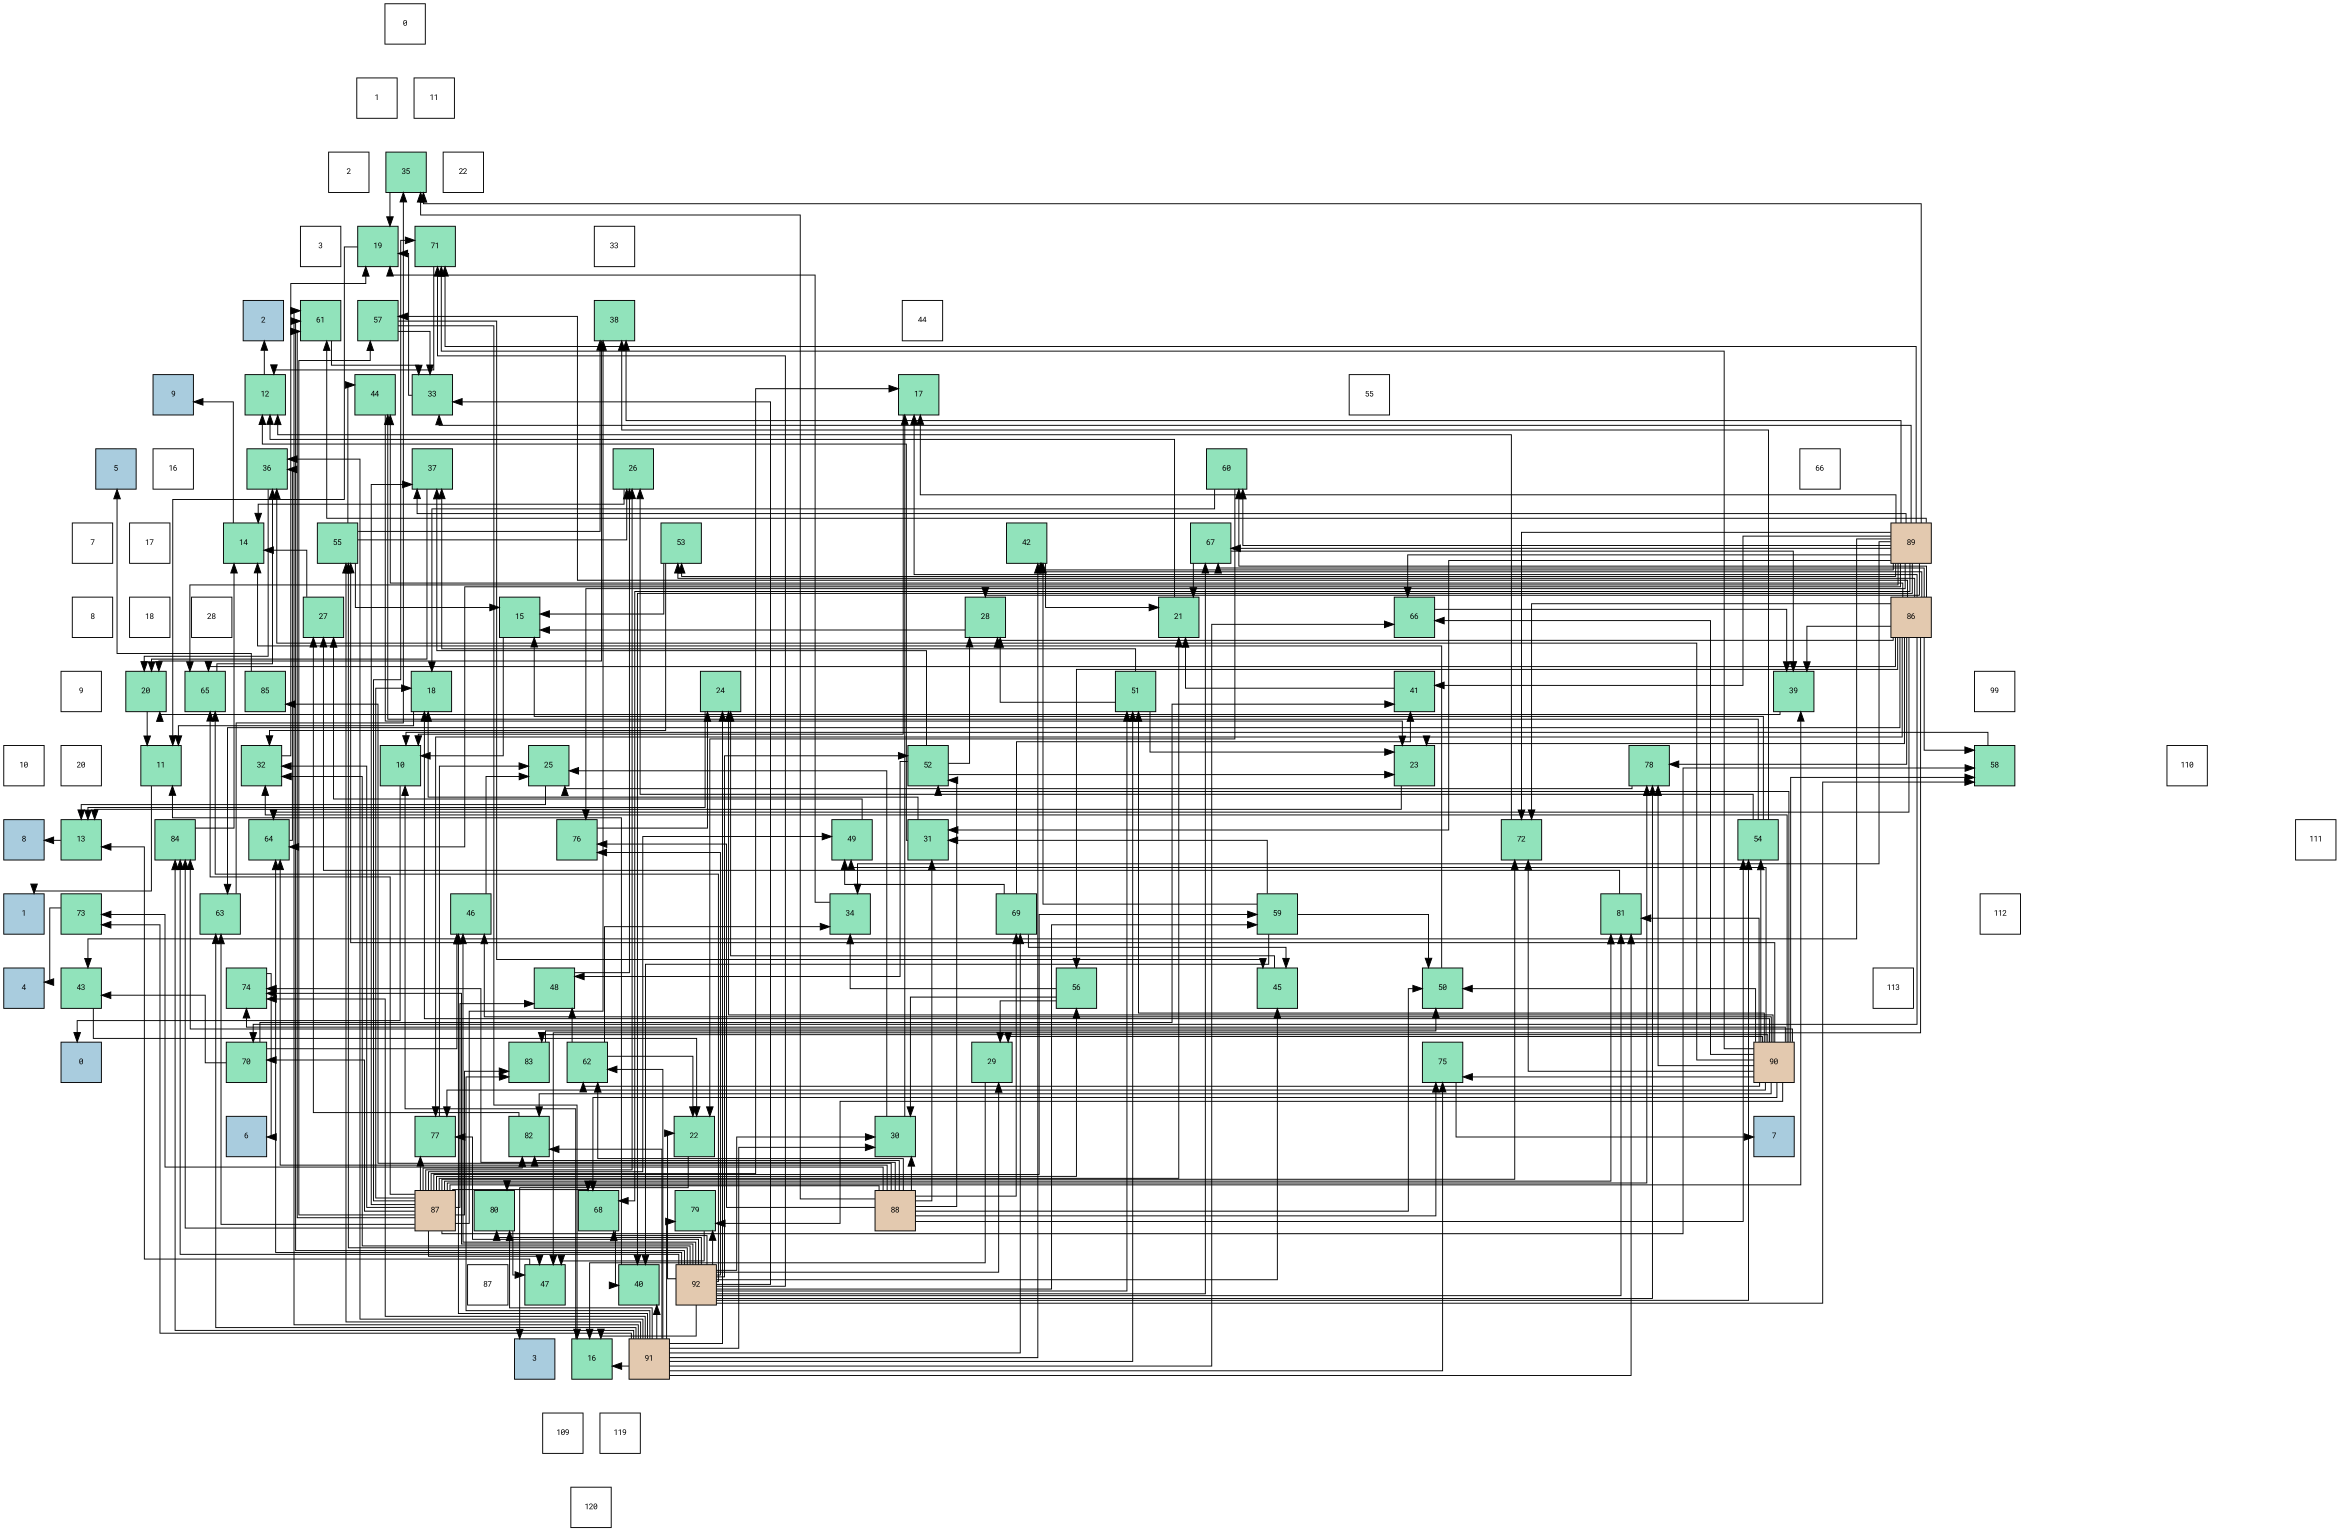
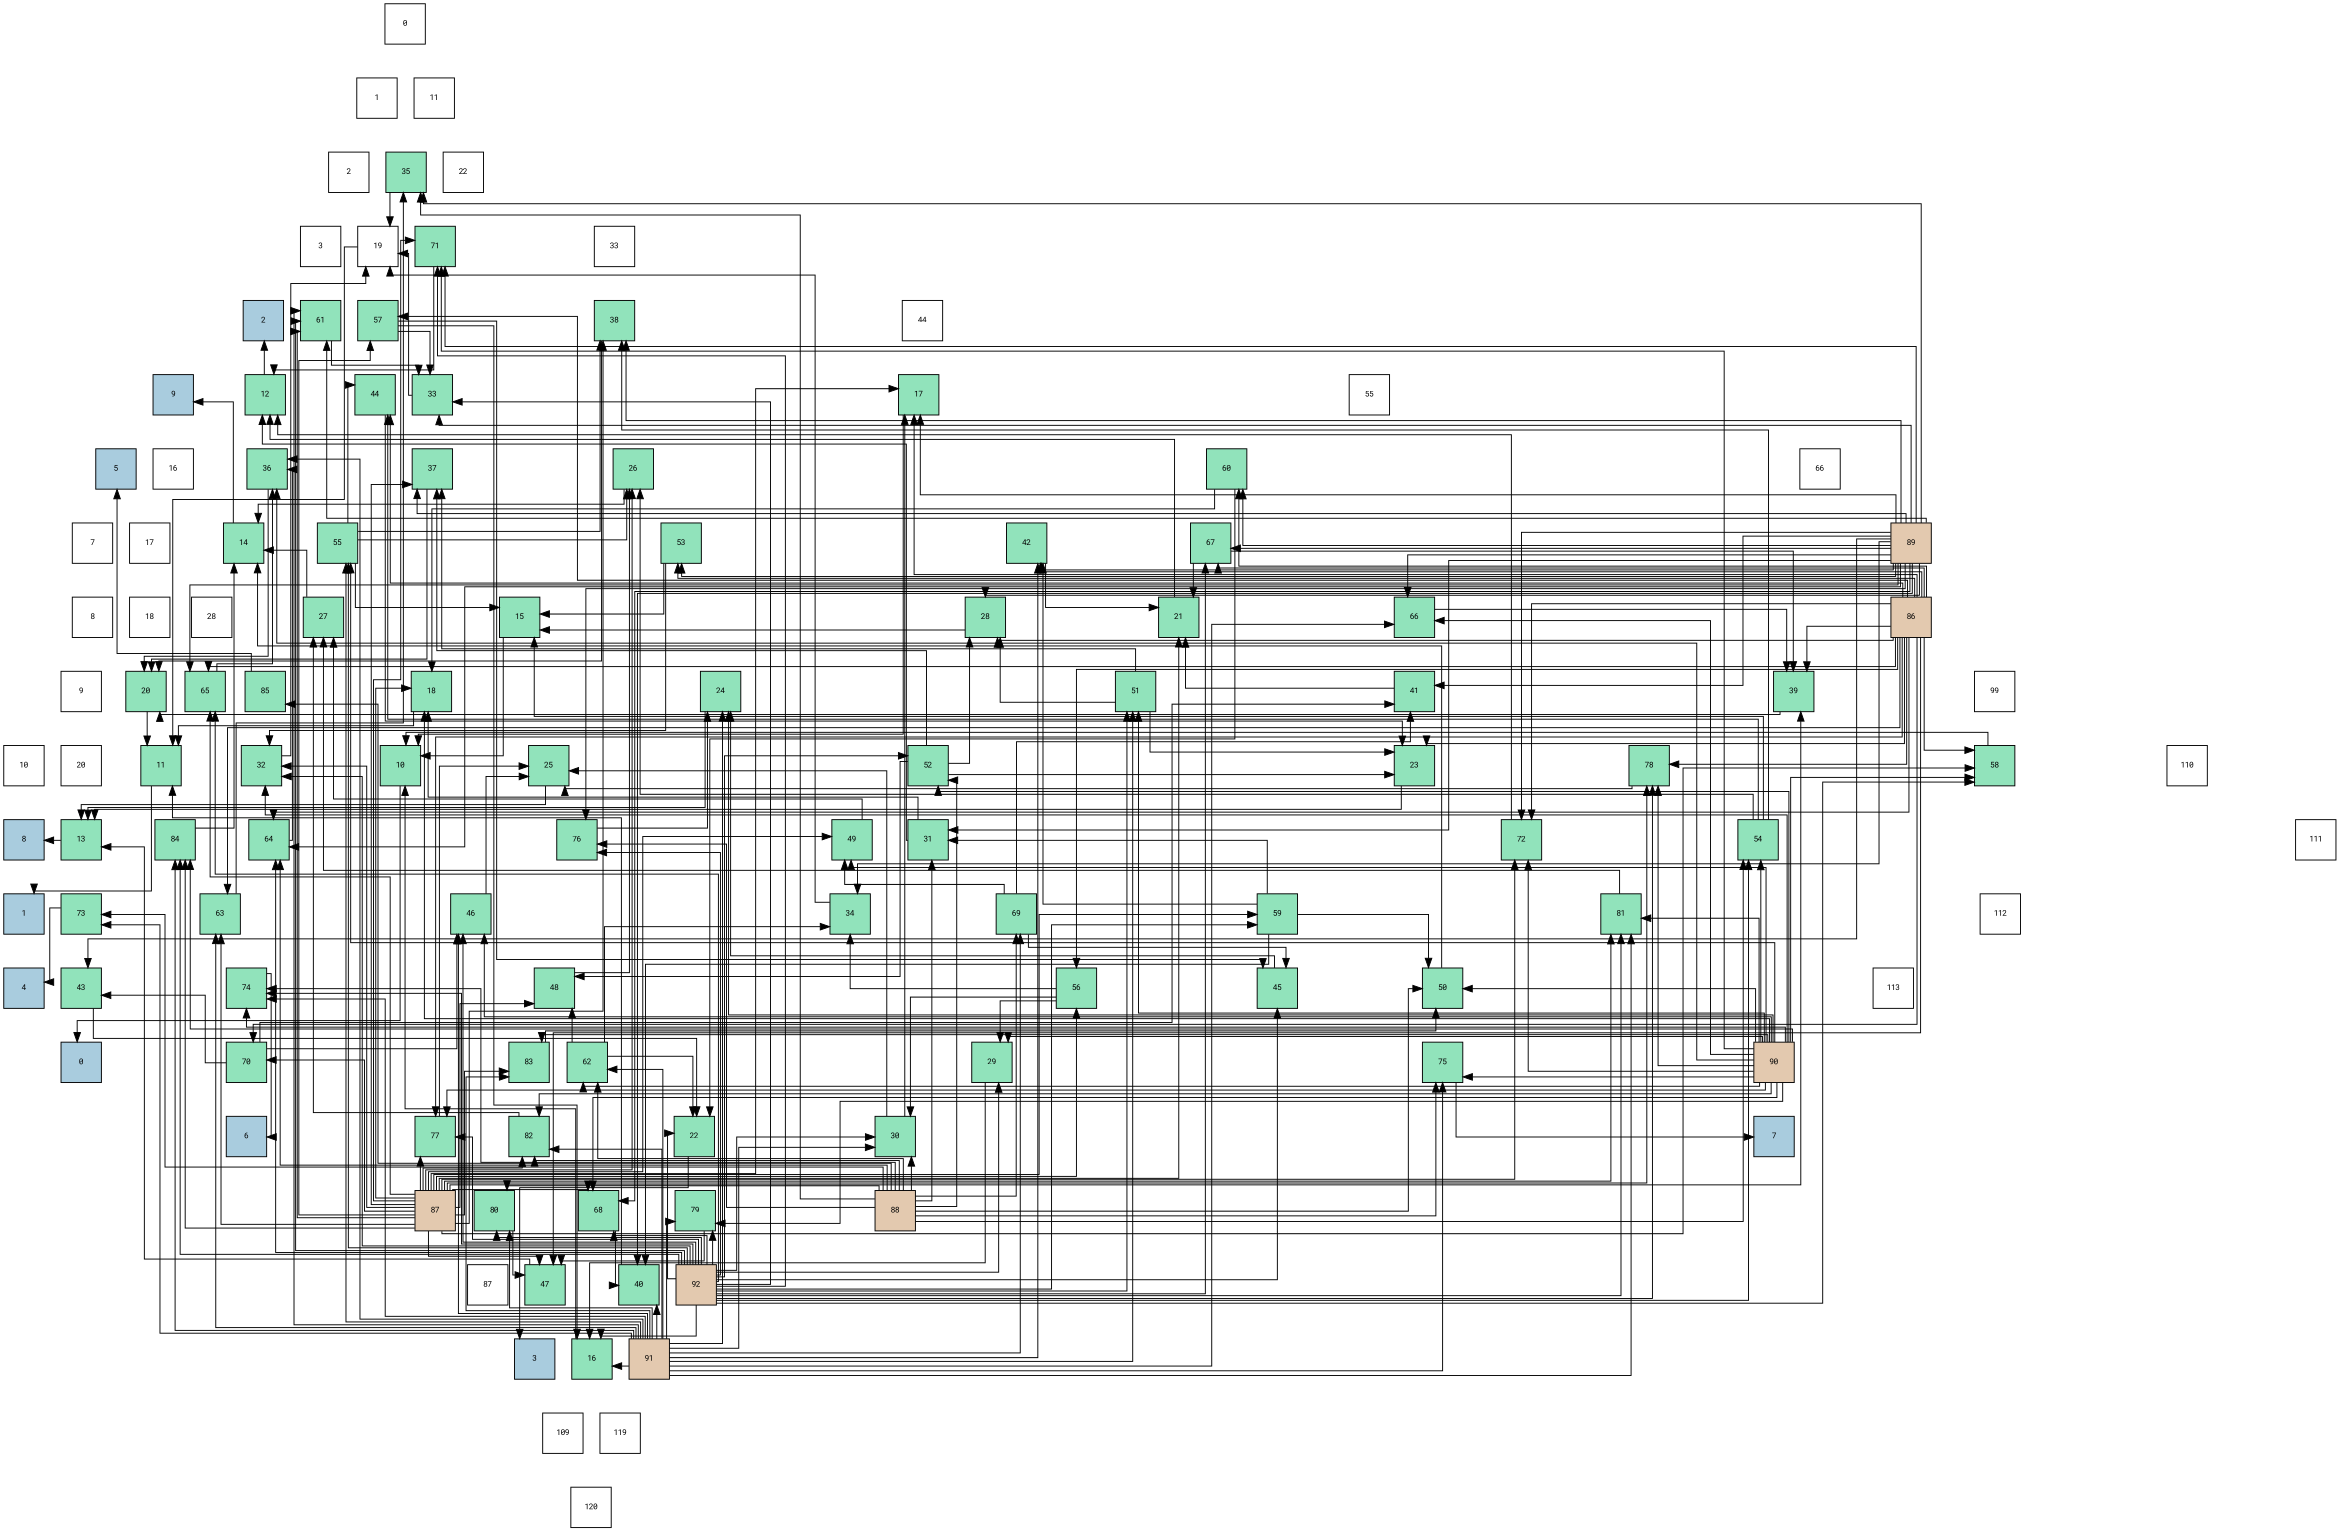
node "19": fillcolor #91e3bb -> #ffffff
